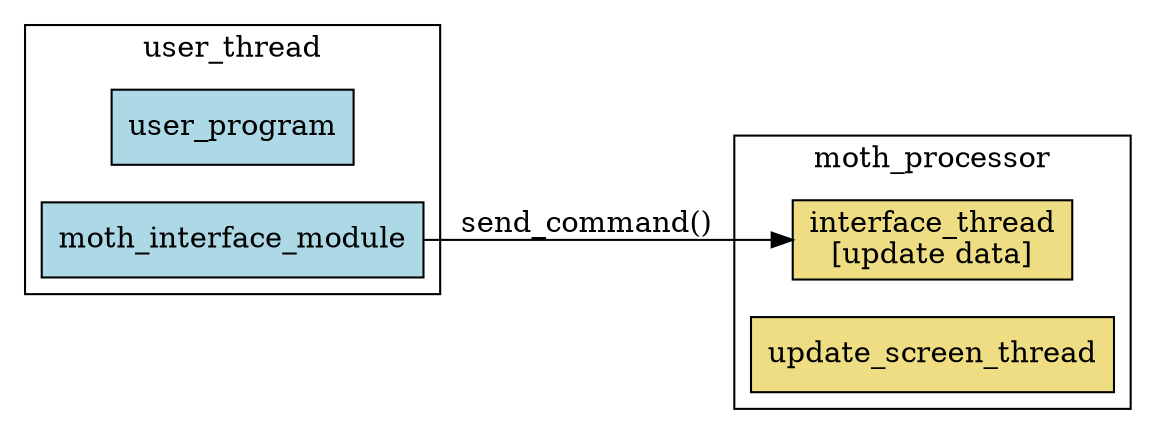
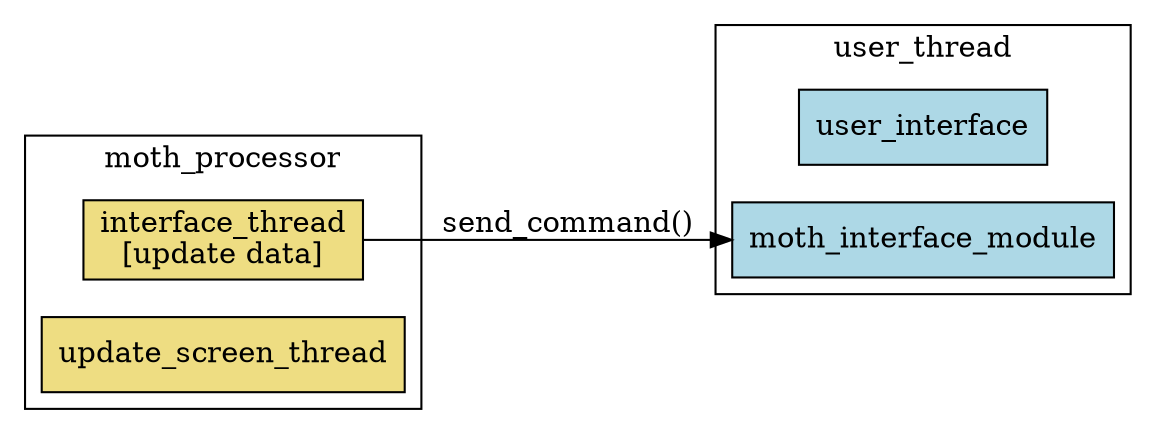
node "user_program": label "user_program" -> "user_interface"
edge "moth_interface_module" -> "interface_thread [update data]": reversed
